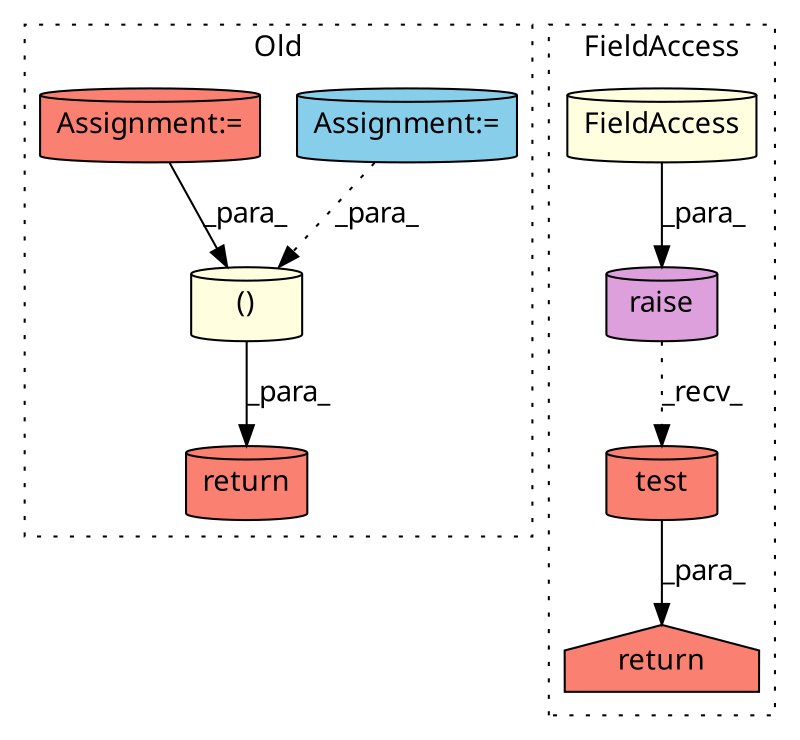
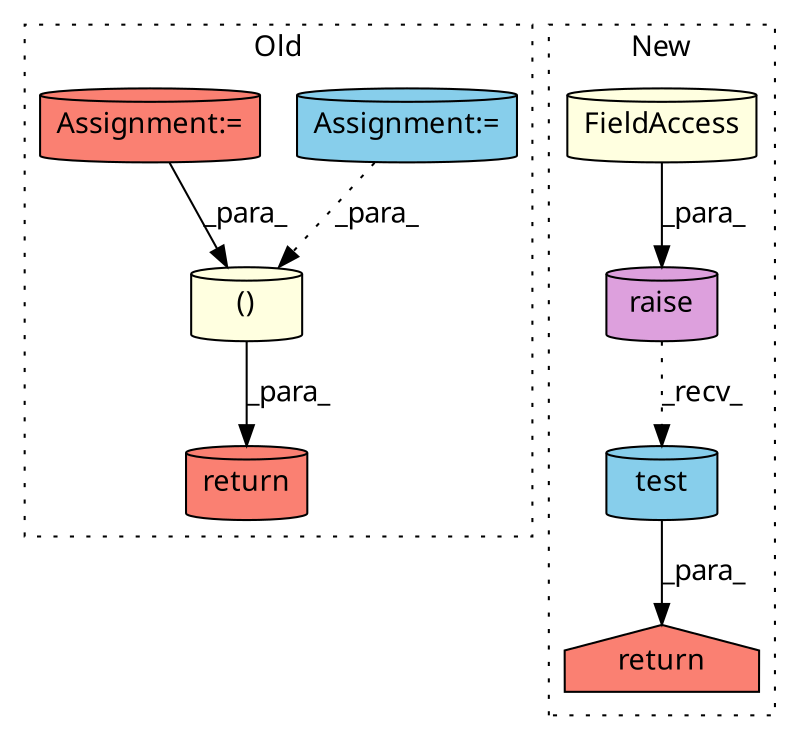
cluster "FieldAccess": label "FieldAccess" -> "New"
node "test": fillcolor salmon -> skyblue
